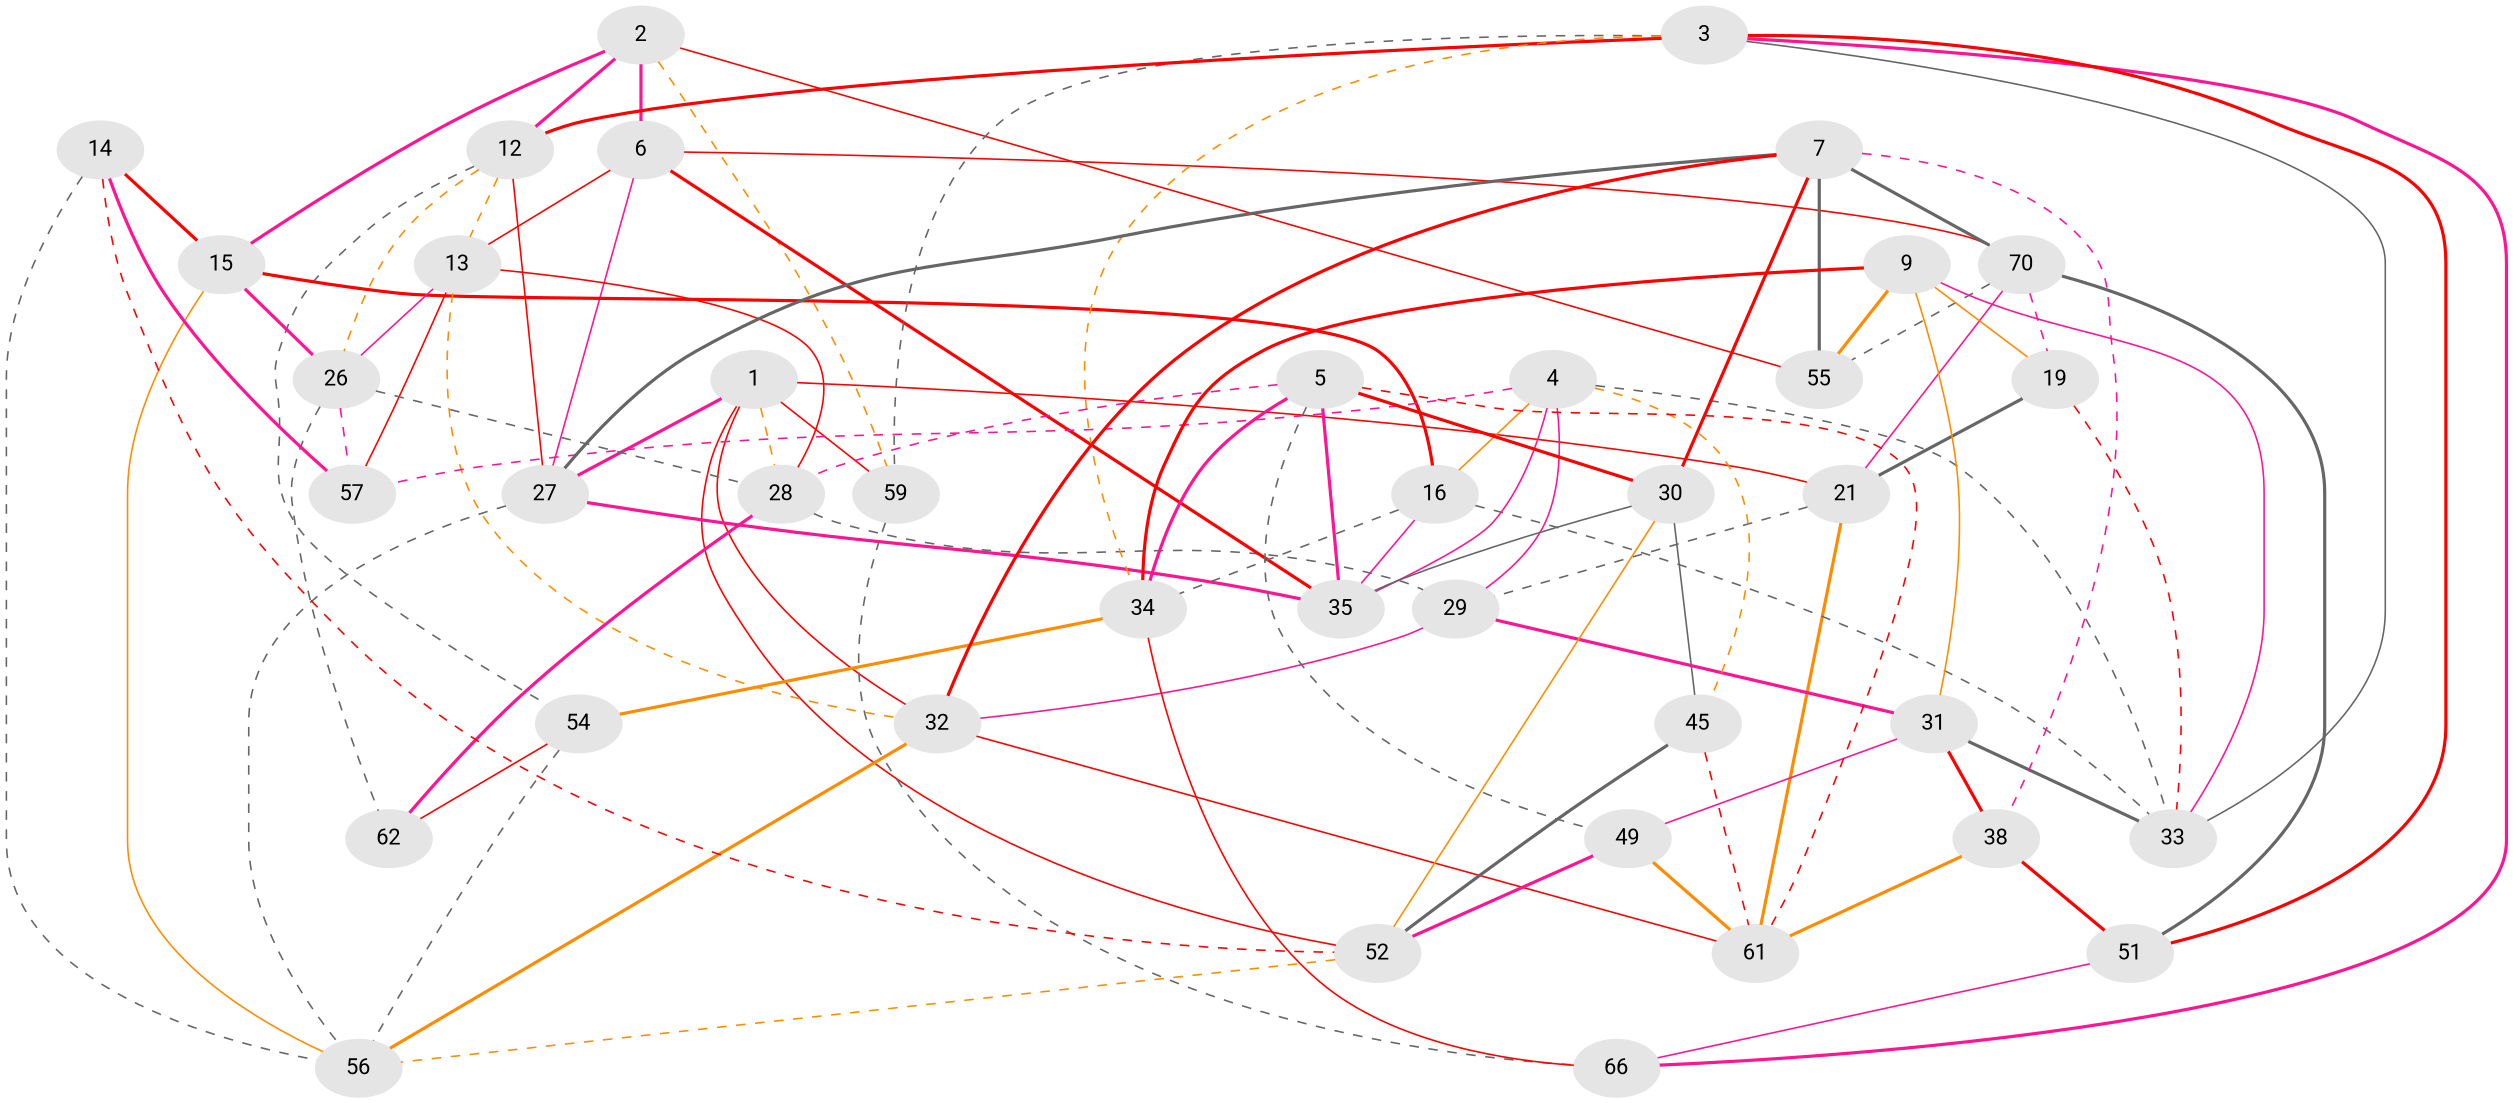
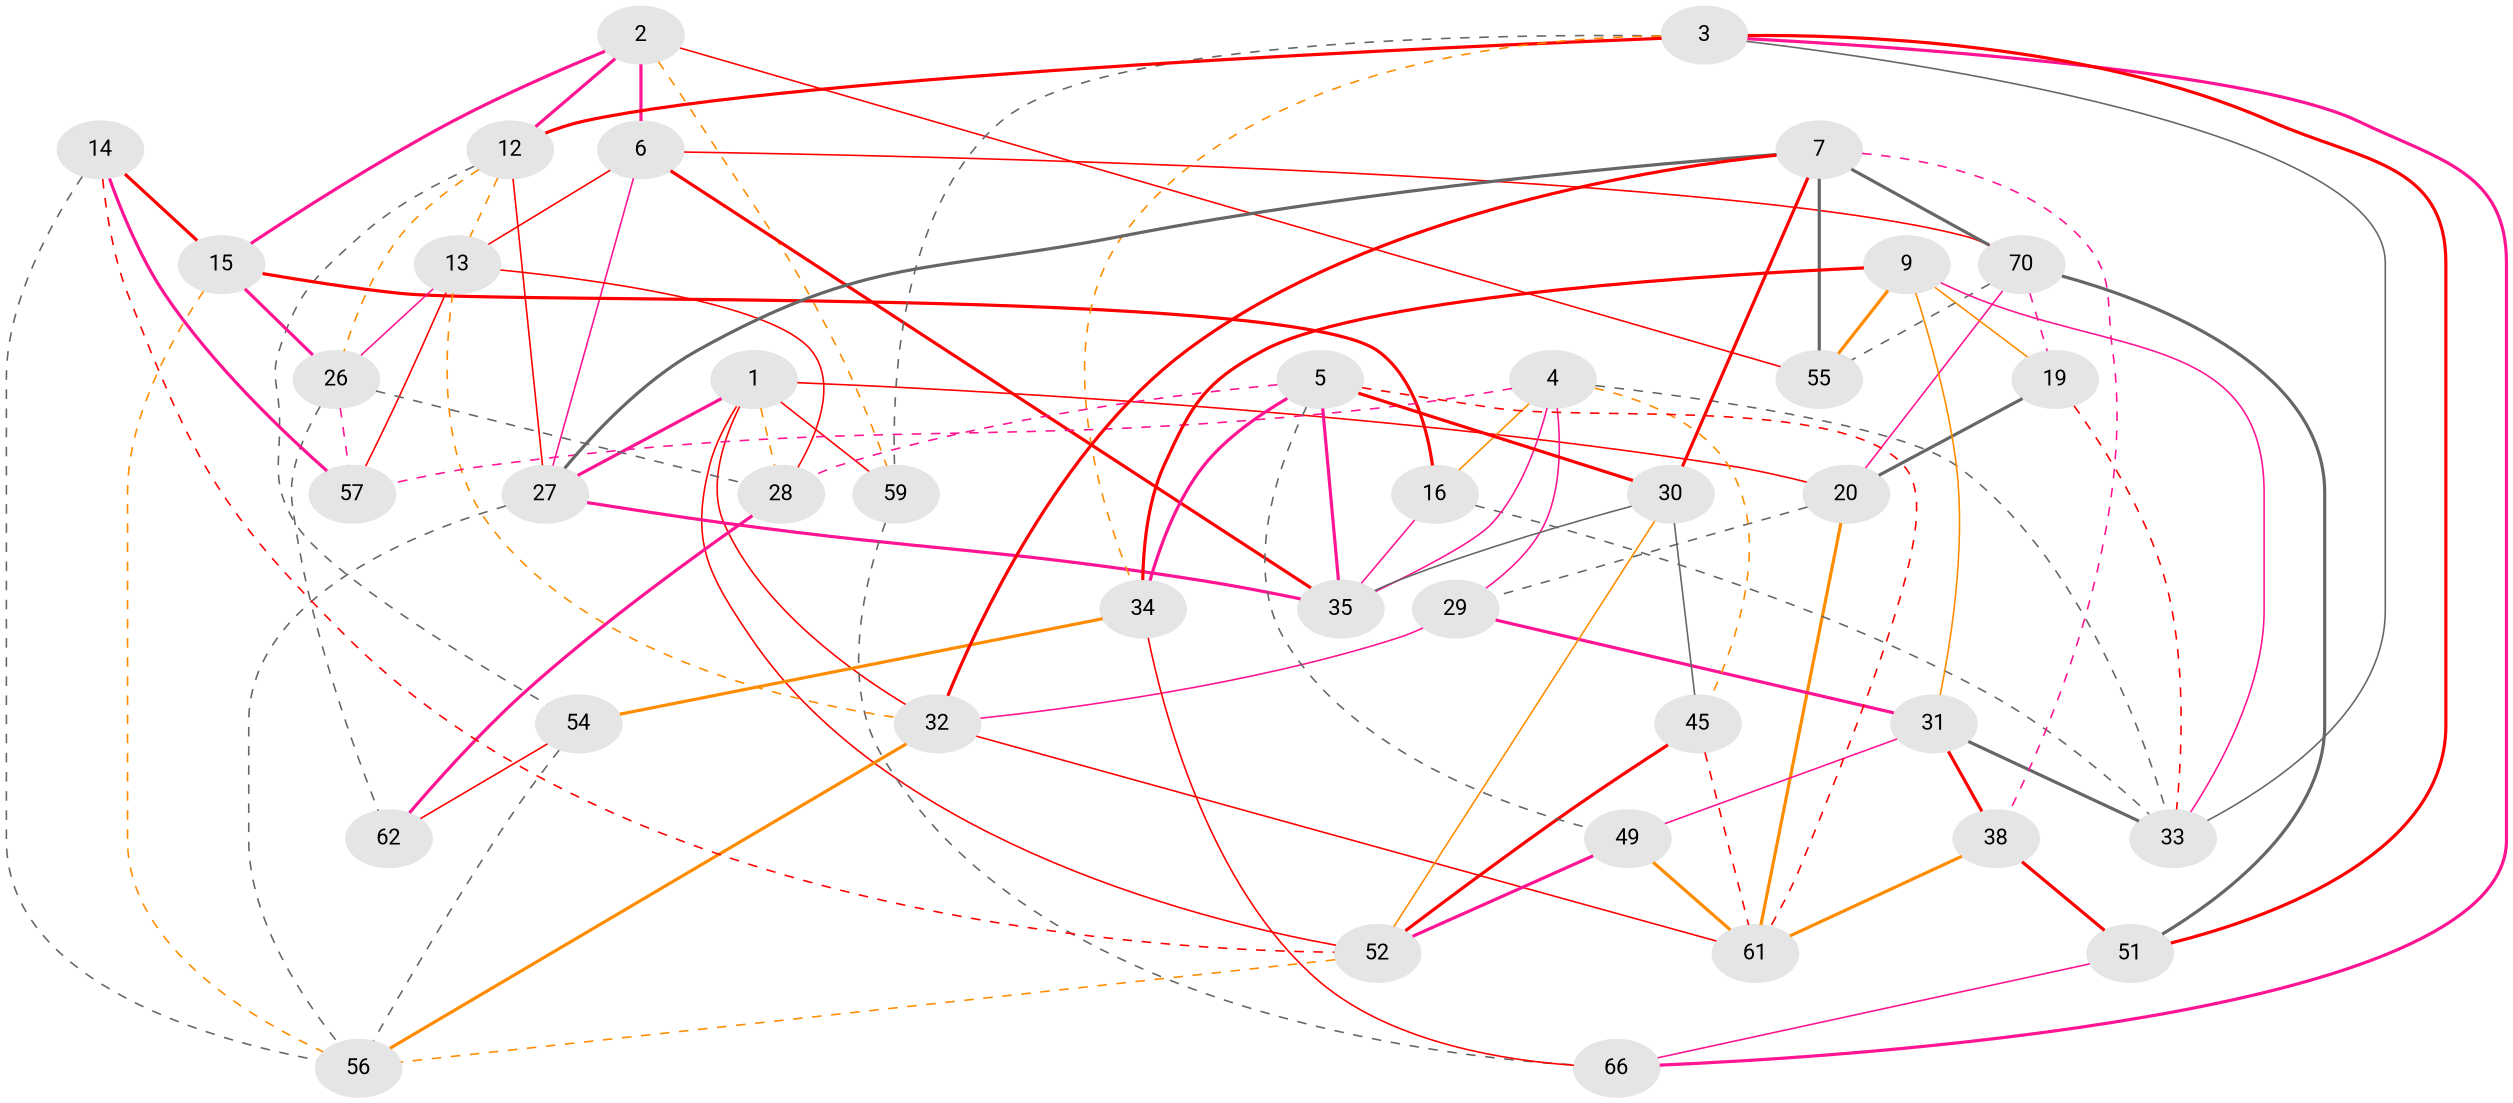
node "21": label "21" -> "20"
edge "16" -- "34": removed
edge "28" -- "29": removed
edge "15" -- "56": style solid -> dashed
edge "45" -- "52": color gray40 -> red
